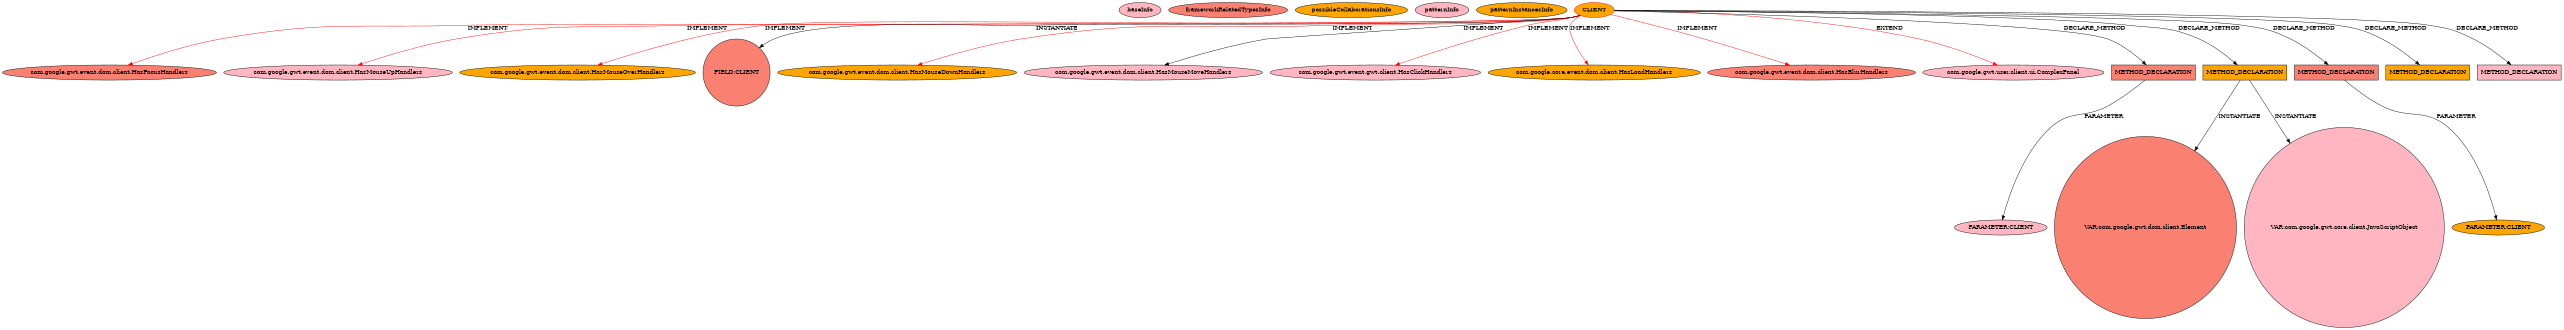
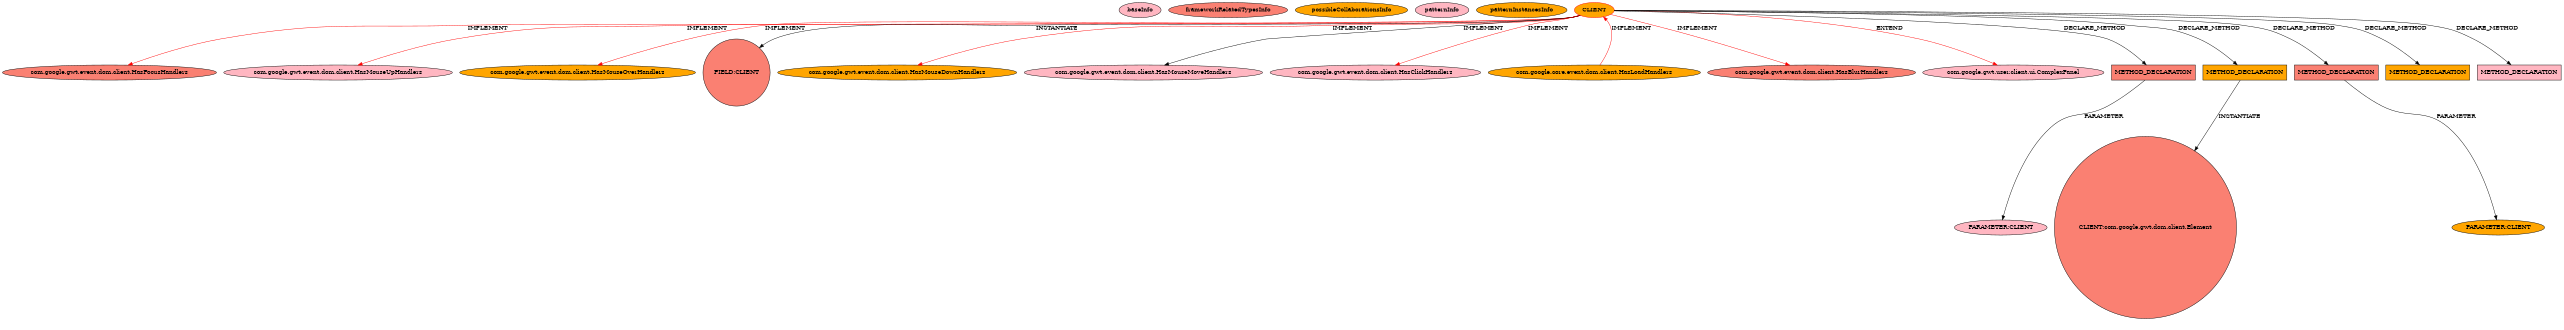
edge "CLIENT" -> "com.google.core.event.dom.client.HasLoadHandlers": reversed
node "com.google.gwt.event.gwt.client.HasClickHandlers": label "com.google.gwt.event.gwt.client.HasClickHandlers" -> "com.google.gwt.event.dom.client.HasClickHandlers"
node "VAR:com.google.gwt.dom.client.Element": label "VAR:com.google.gwt.dom.client.Element" -> "CLIENT:com.google.gwt.dom.client.Element"
node "VAR:com.google.gwt.core.client.JavaScriptObject": removed
